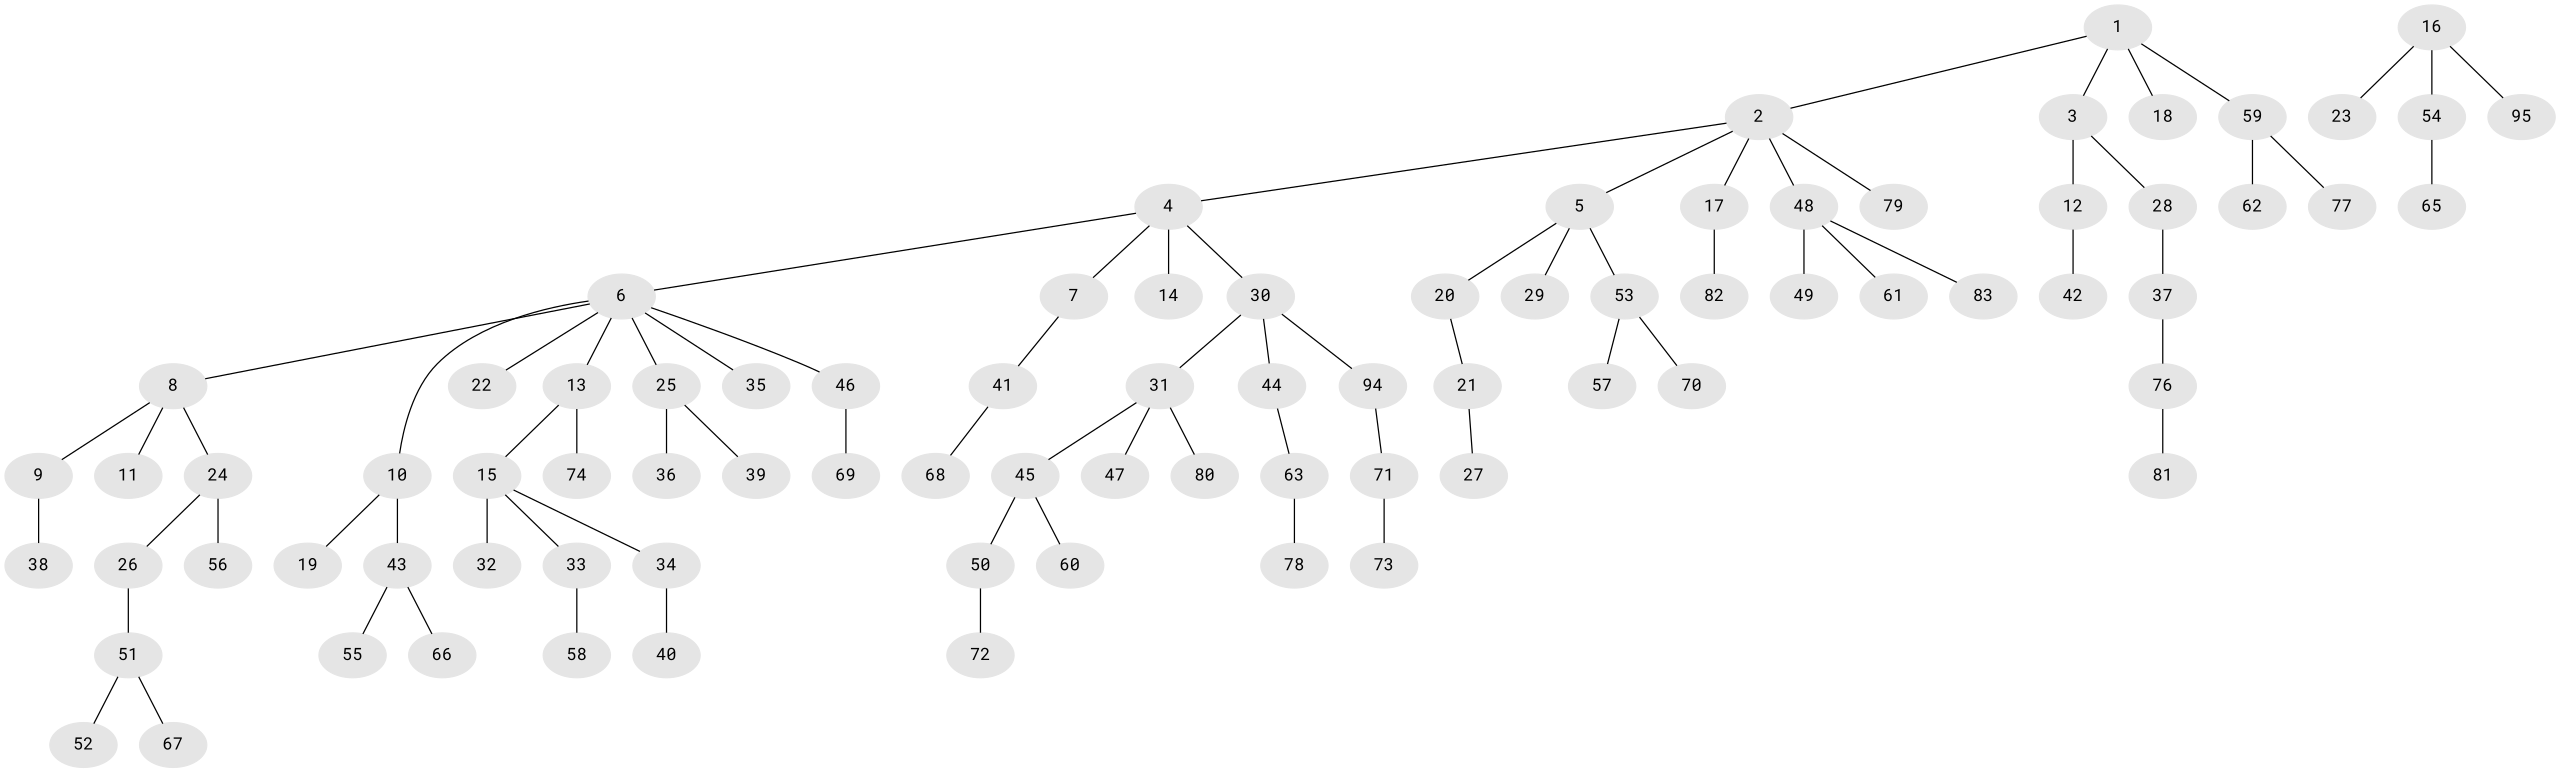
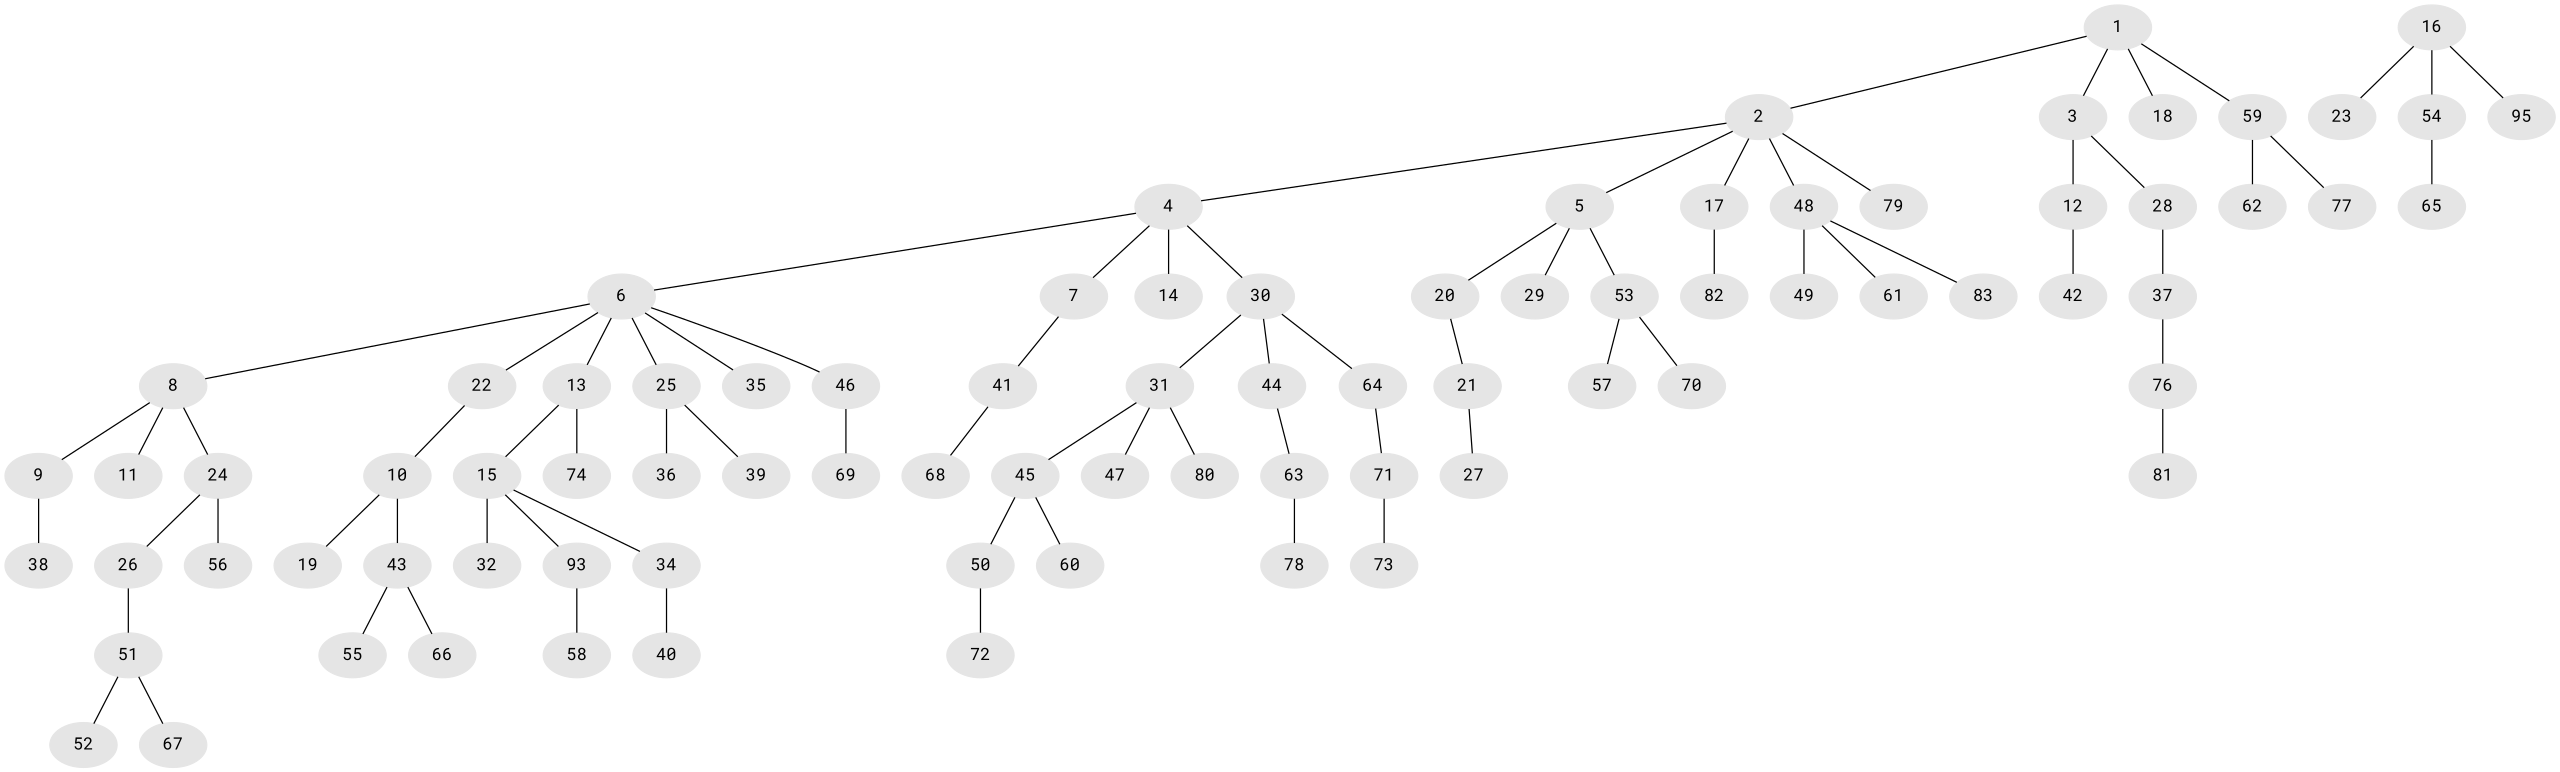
edge "6" -- "10": now "22" -- "10"
node "94": label "94" -> "64"
node "33": label "33" -> "93"
